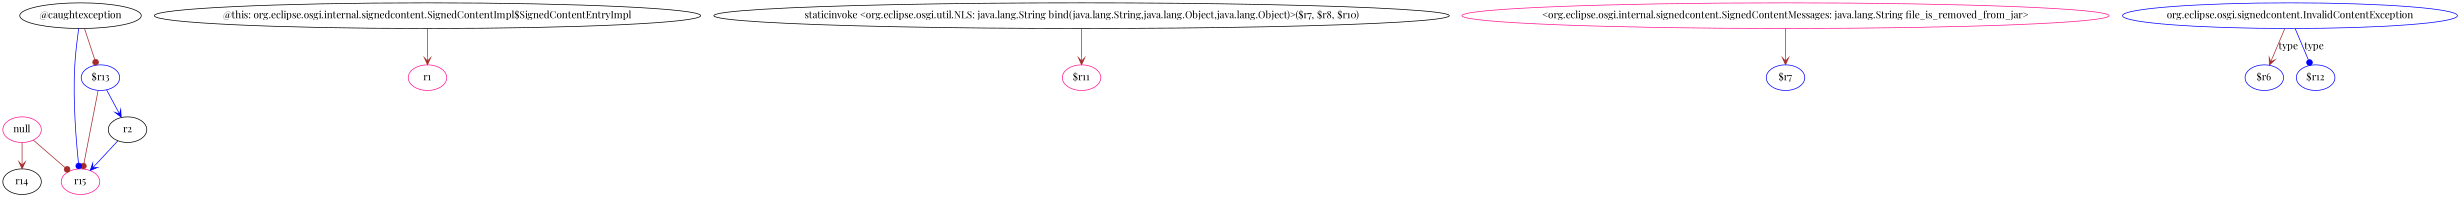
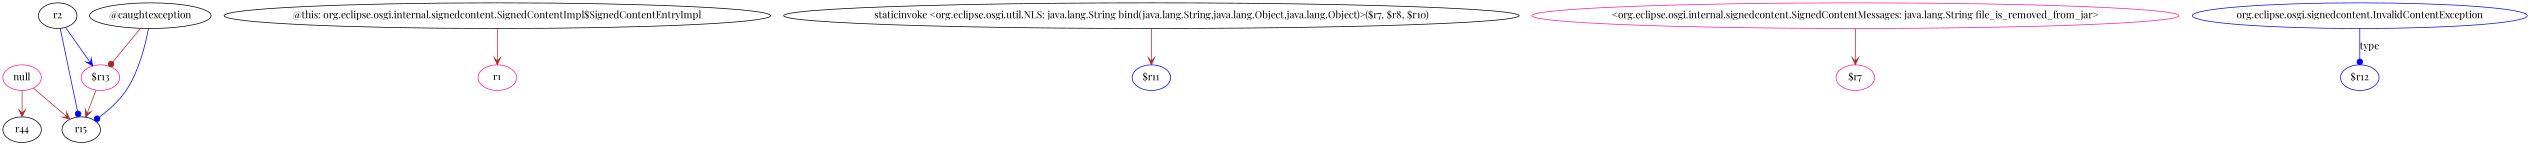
node "$r13": color blue -> deeppink
node "$r11": color deeppink -> blue
node "$r7": color blue -> deeppink
node "$r6": removed
edge "$r13" -> "r2": reversed
edge "$r13" -> "r15": arrowhead dot -> vee
edge "r2" -> "r15": arrowhead vee -> dot
edge "null" -> "r15": arrowhead dot -> vee
node "r14": label "r14" -> "r44"
node "r15": color deeppink -> black
